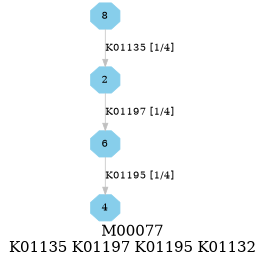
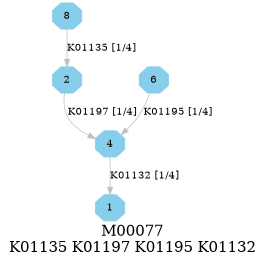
edge "2" -> "6": now "2" -> "4"
node "1": added
